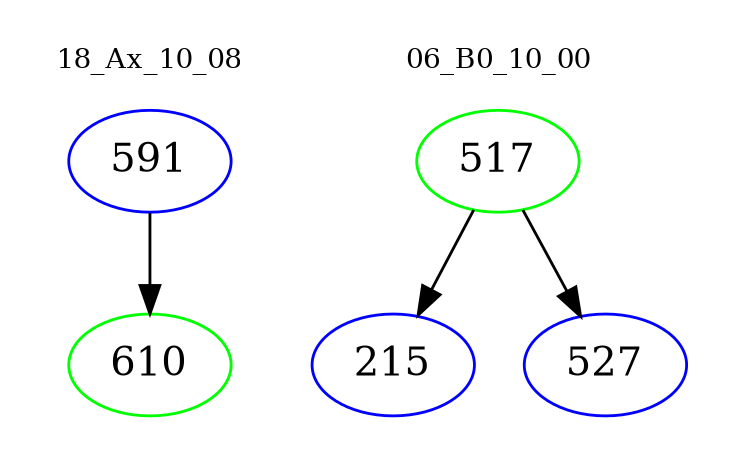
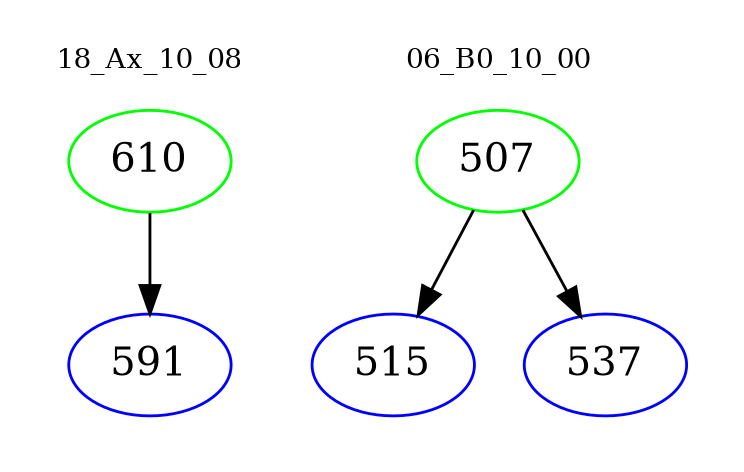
node "517": label "517" -> "507"
edge "591" -> "610": reversed
node "215": label "215" -> "515"
node "527": label "527" -> "537"
